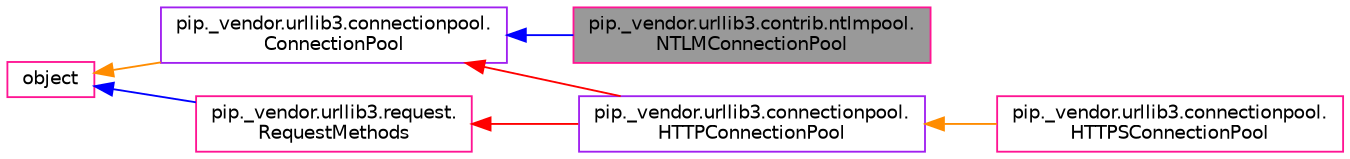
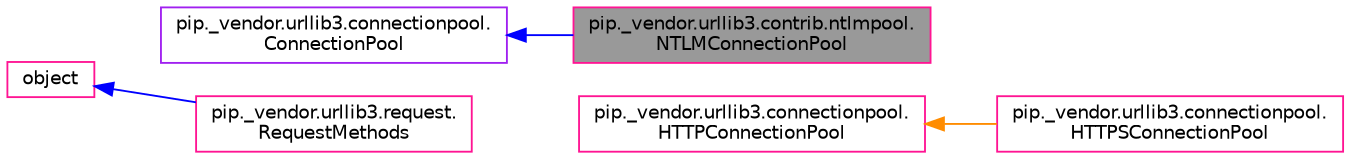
edge "pip._vendor.urllib3.connectionpool. ConnectionPool" -> "object": removed
edge "pip._vendor.urllib3.connectionpool. HTTPConnectionPool" -> "pip._vendor.urllib3.connectionpool. ConnectionPool": removed
edge "pip._vendor.urllib3.connectionpool. HTTPConnectionPool" -> "pip._vendor.urllib3.request. RequestMethods": removed
node "pip._vendor.urllib3.connectionpool. HTTPConnectionPool": color purple -> deeppink
